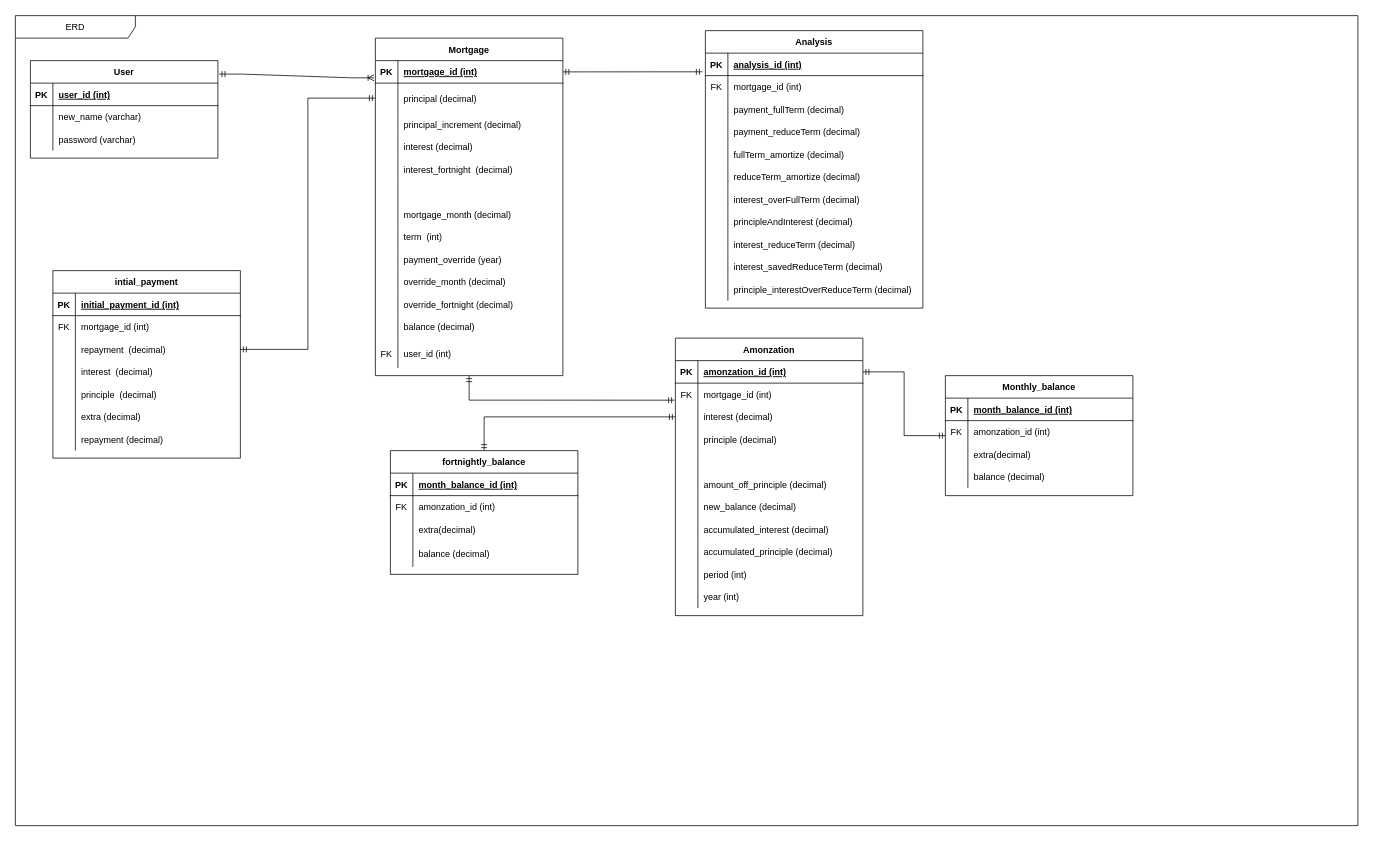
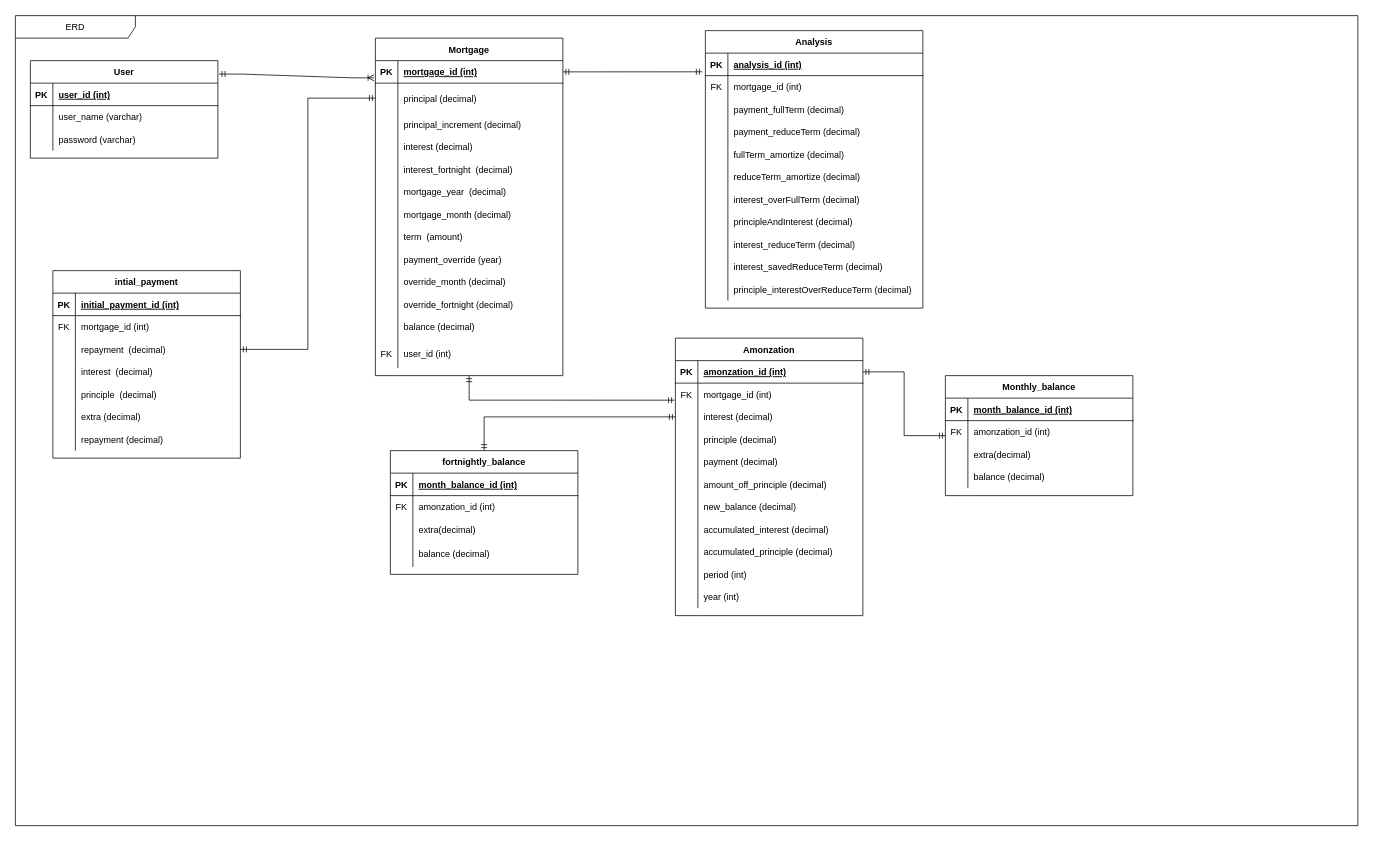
node "new_name (varchar)": label "new_name (varchar)" -> "user_name (varchar)"
node "mortgage_year (decimal)": added
node "term (int)": label "term (int)" -> "term (amount)"
node "payment (decimal)": added
